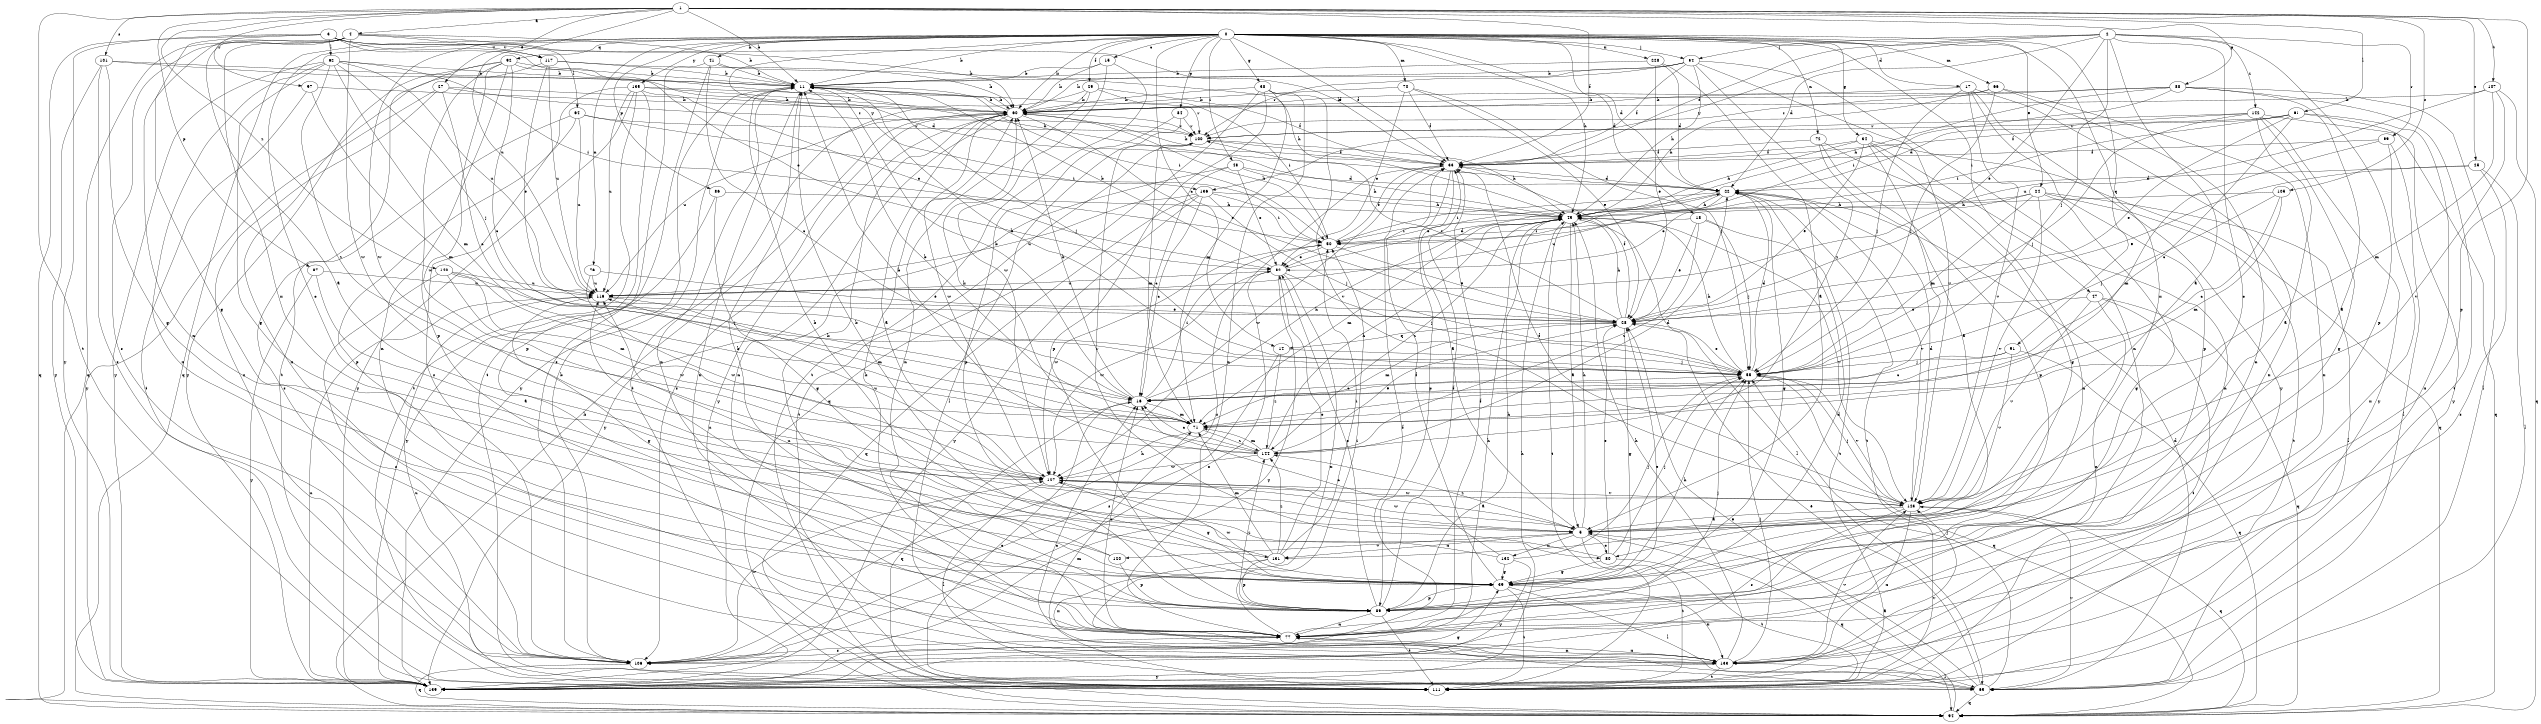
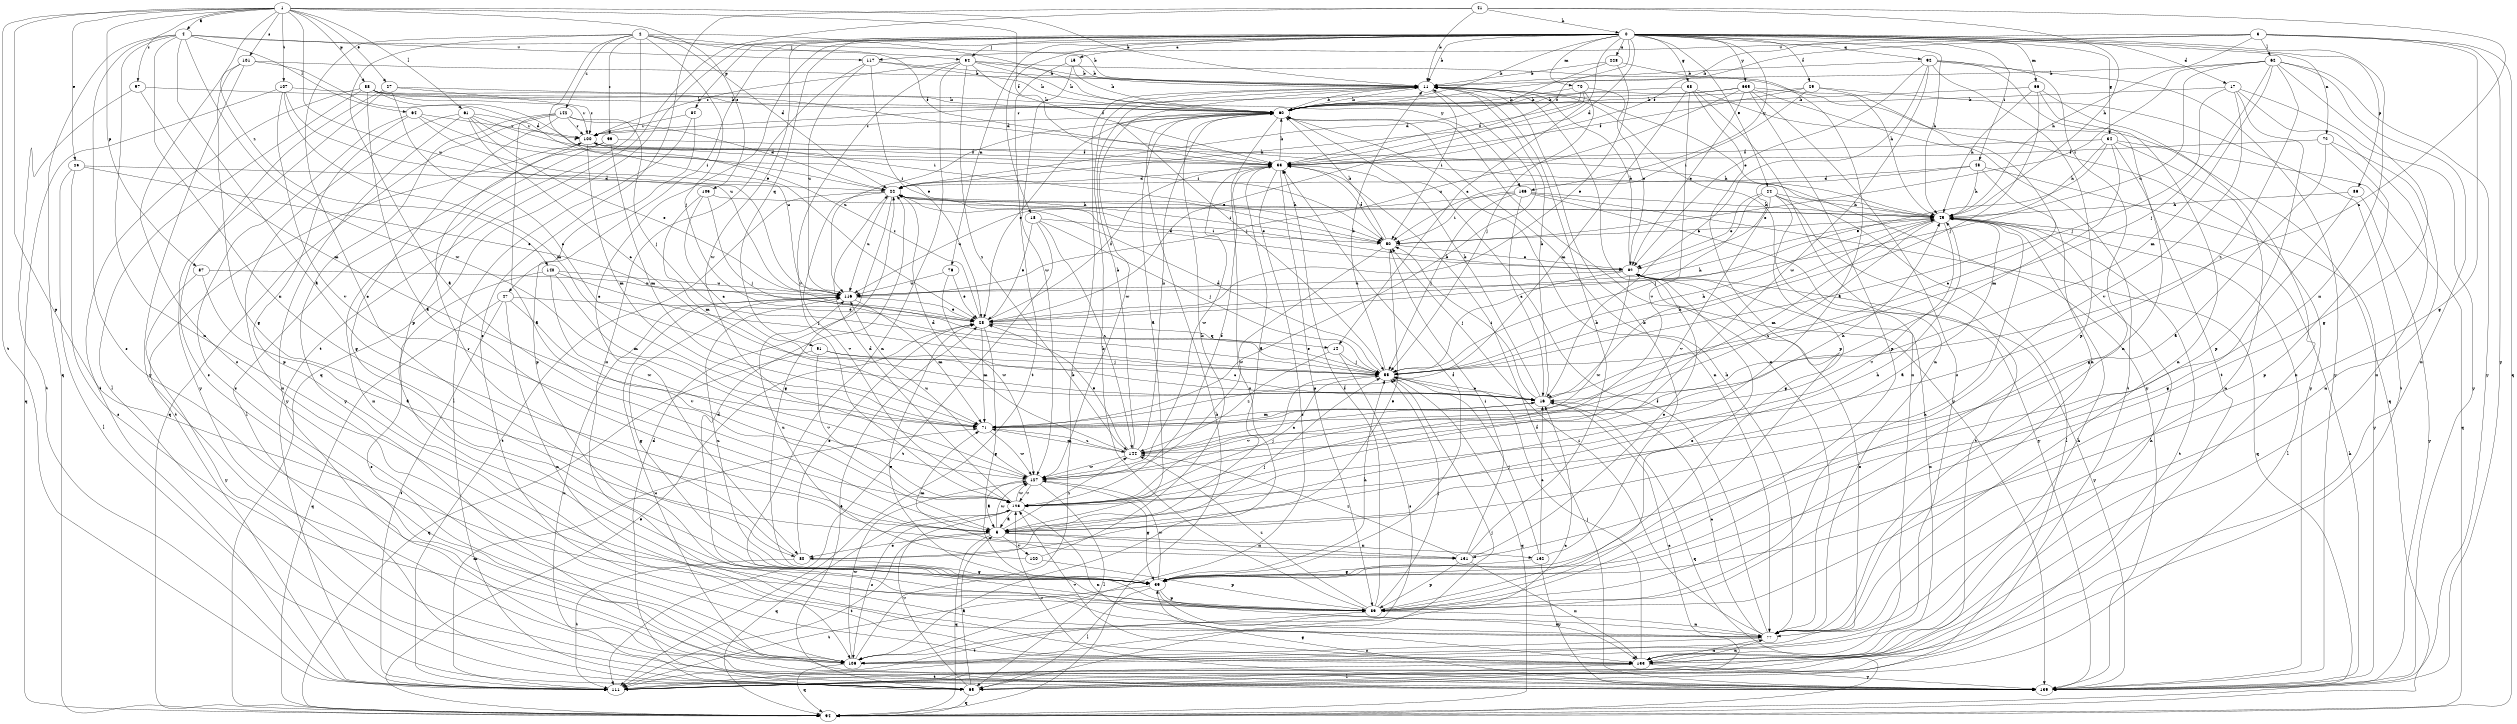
edge "0" -> "41": reversed
node "135": label "135" -> "635"
edge "50" -> "28": now "50" -> "80"
edge "71" -> "127": label "h" -> "w"
